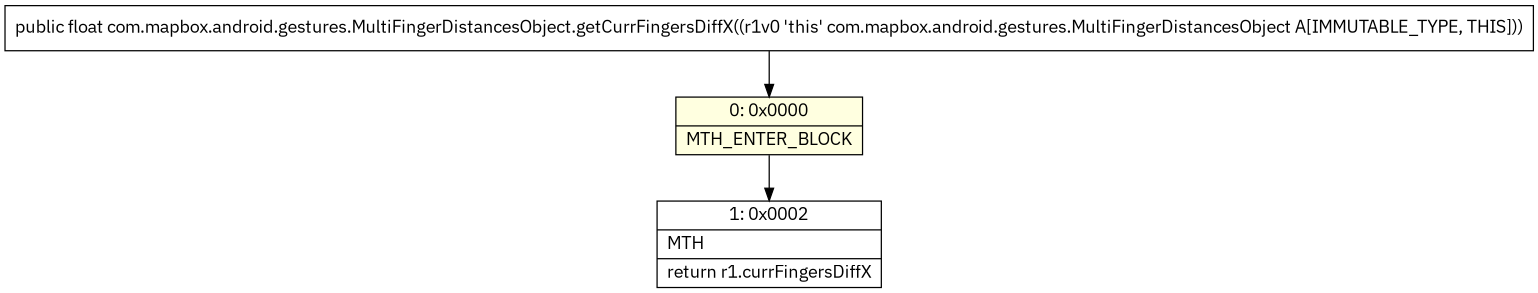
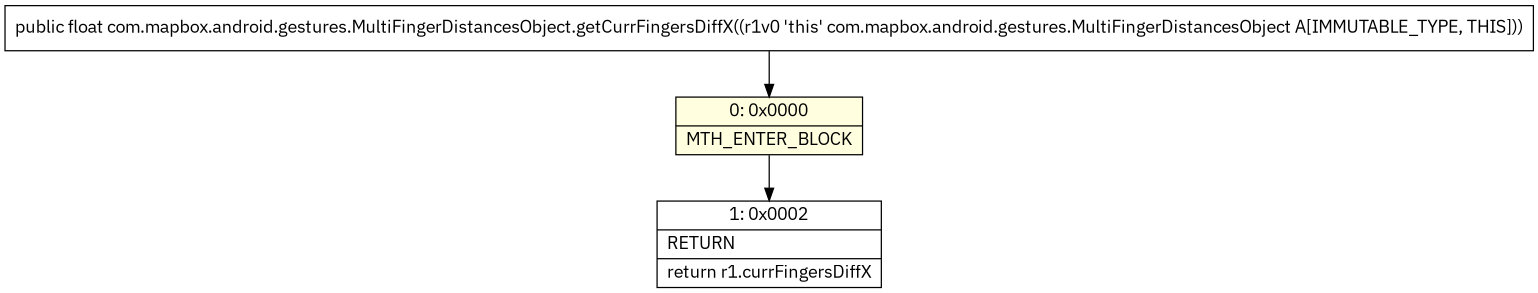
node "1: 0x0002": text "MTH" -> "RETURN"
